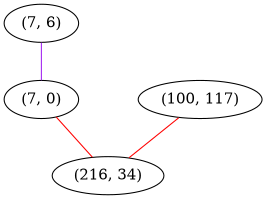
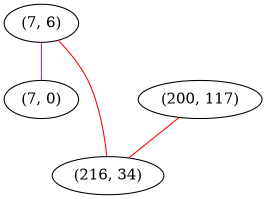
node "(100, 117)": label "(100, 117)" -> "(200, 117)"
edge "(7, 0)" -- "(216, 34)": now "(7, 6)" -- "(216, 34)"
